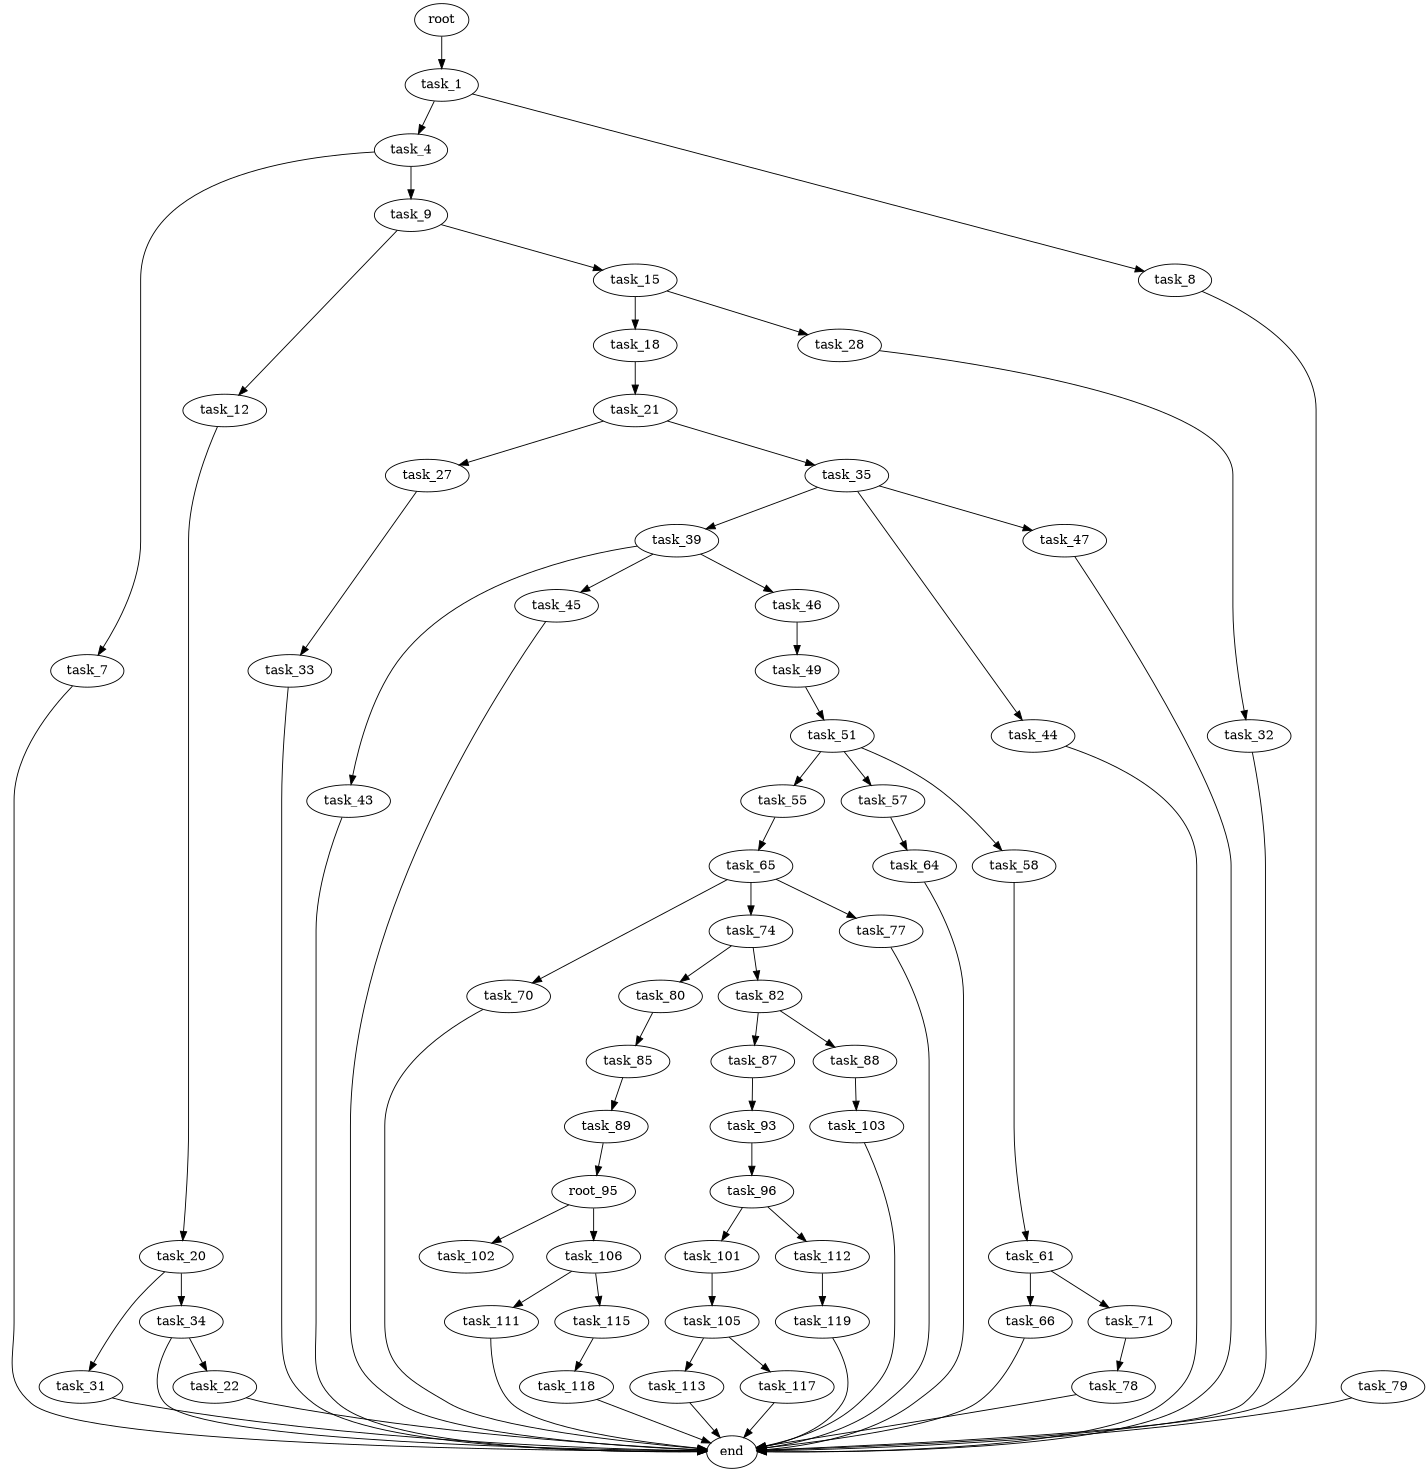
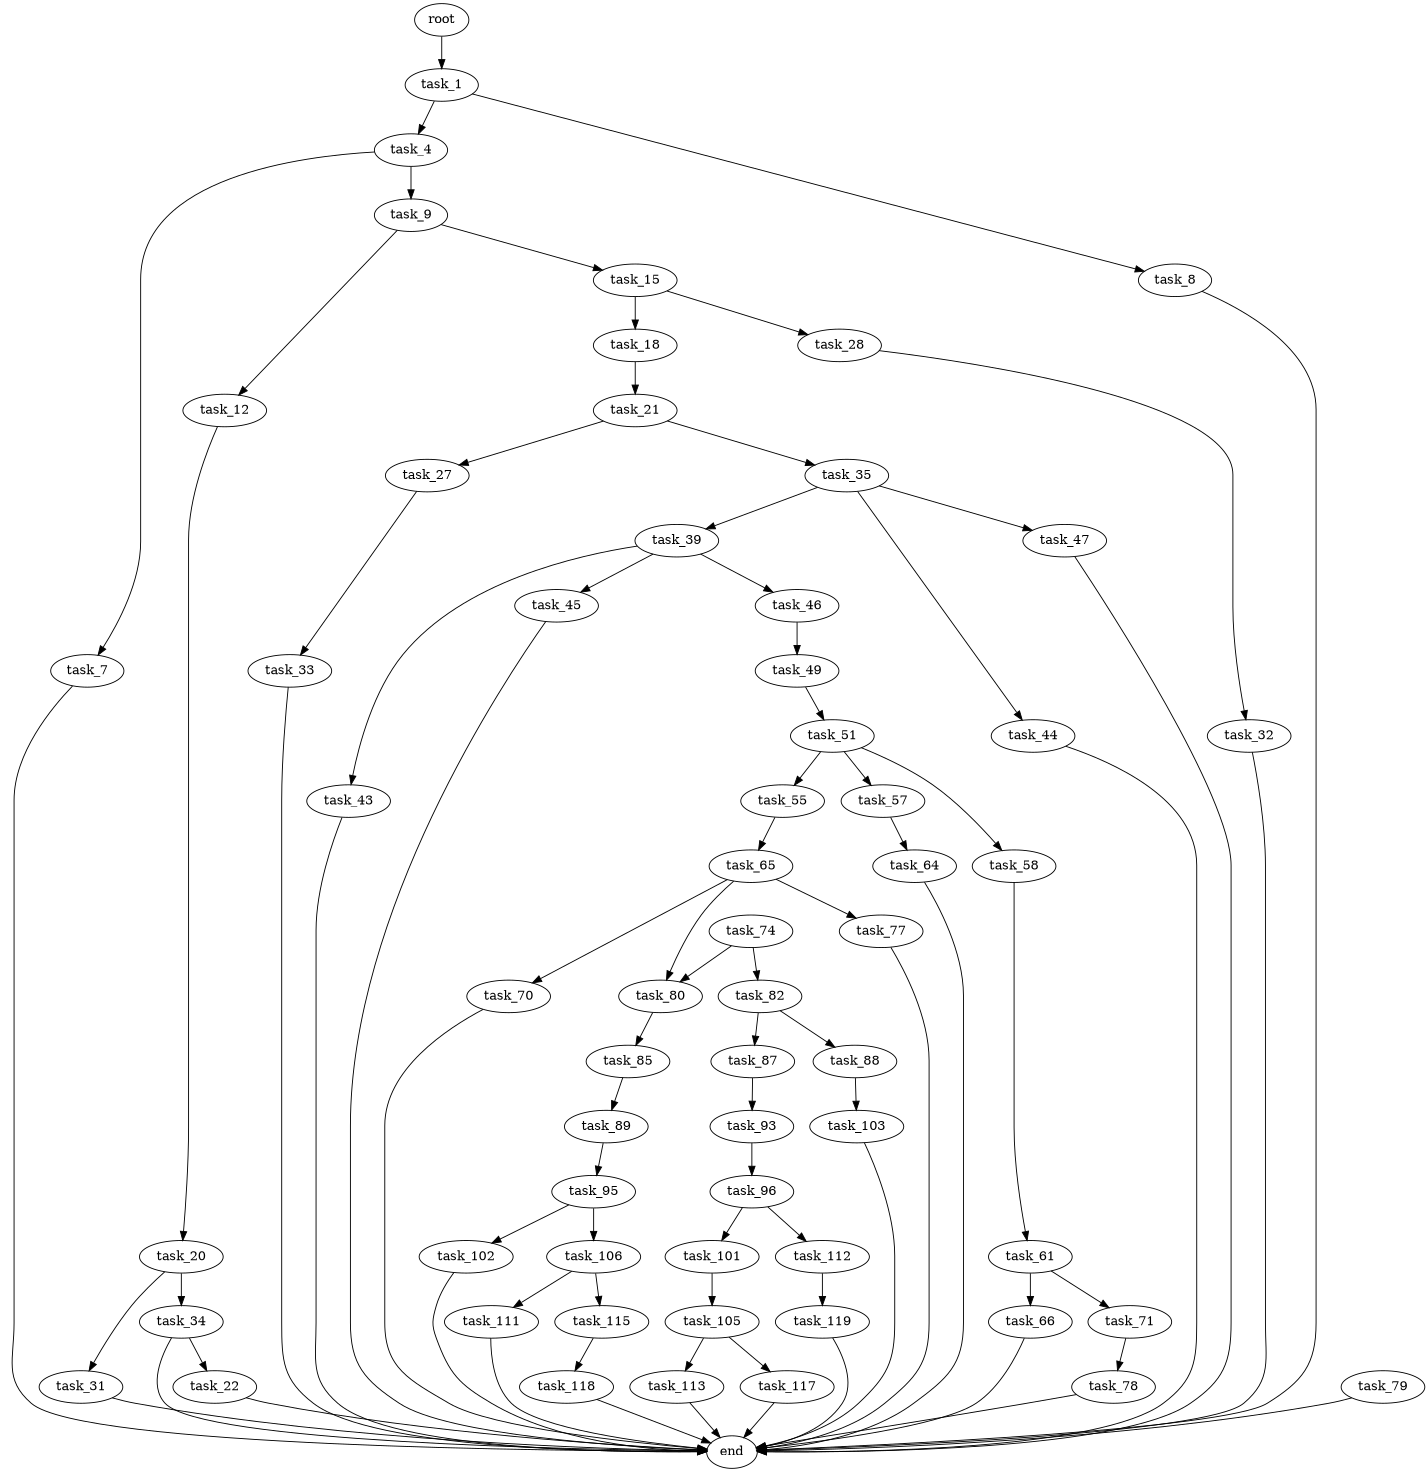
edge "task_65" -> "task_74": now "task_65" -> "task_80"
node "root_95": label "root_95" -> "task_95"
edge "task_102" -> "end": added
